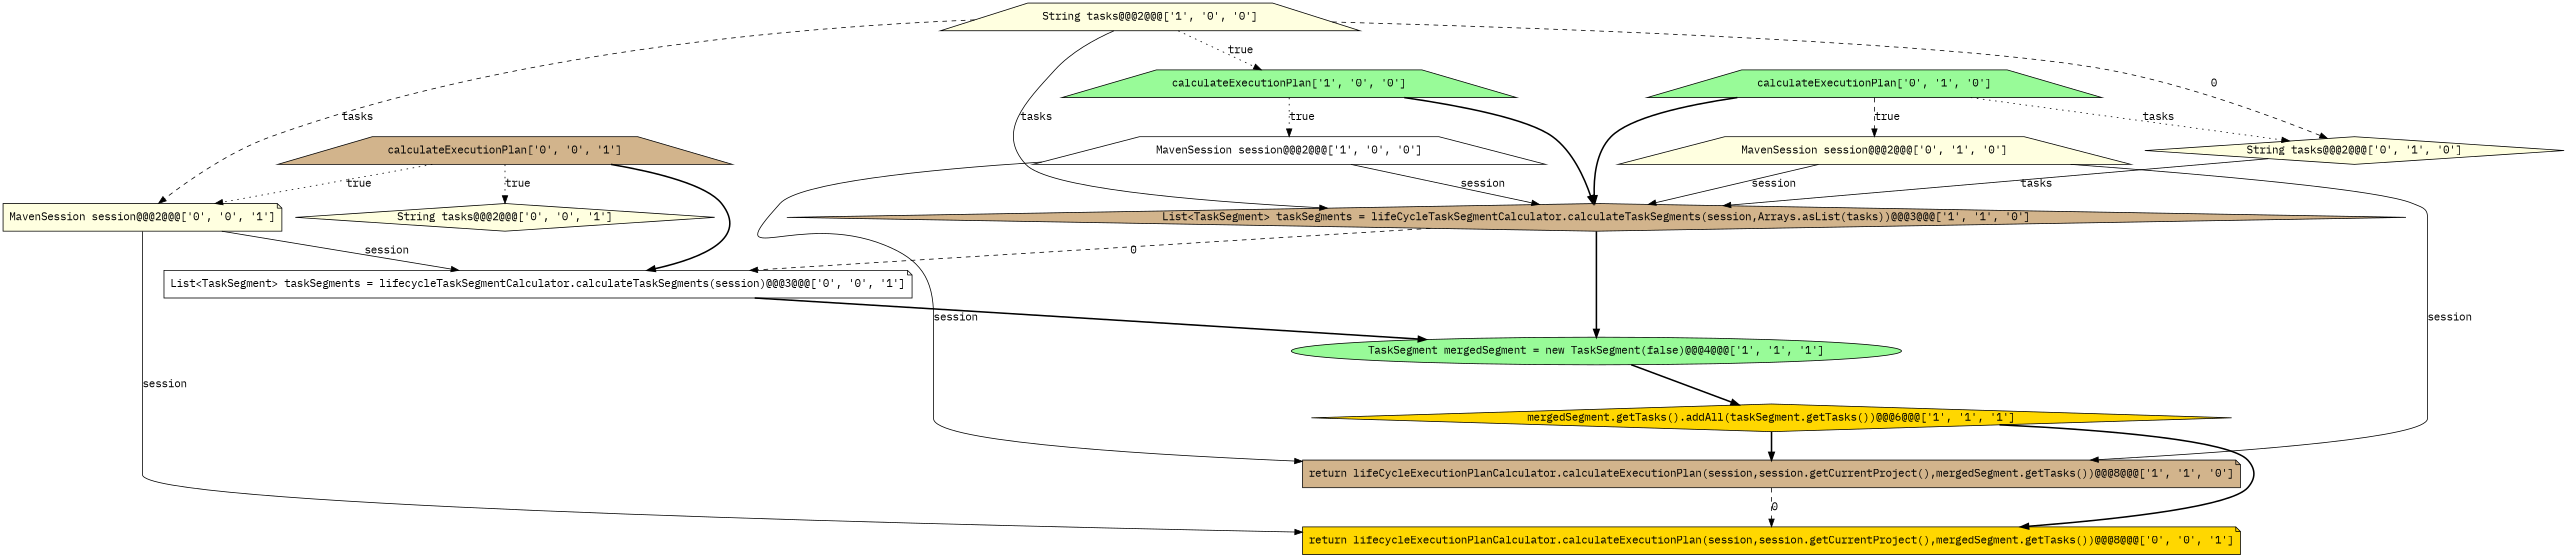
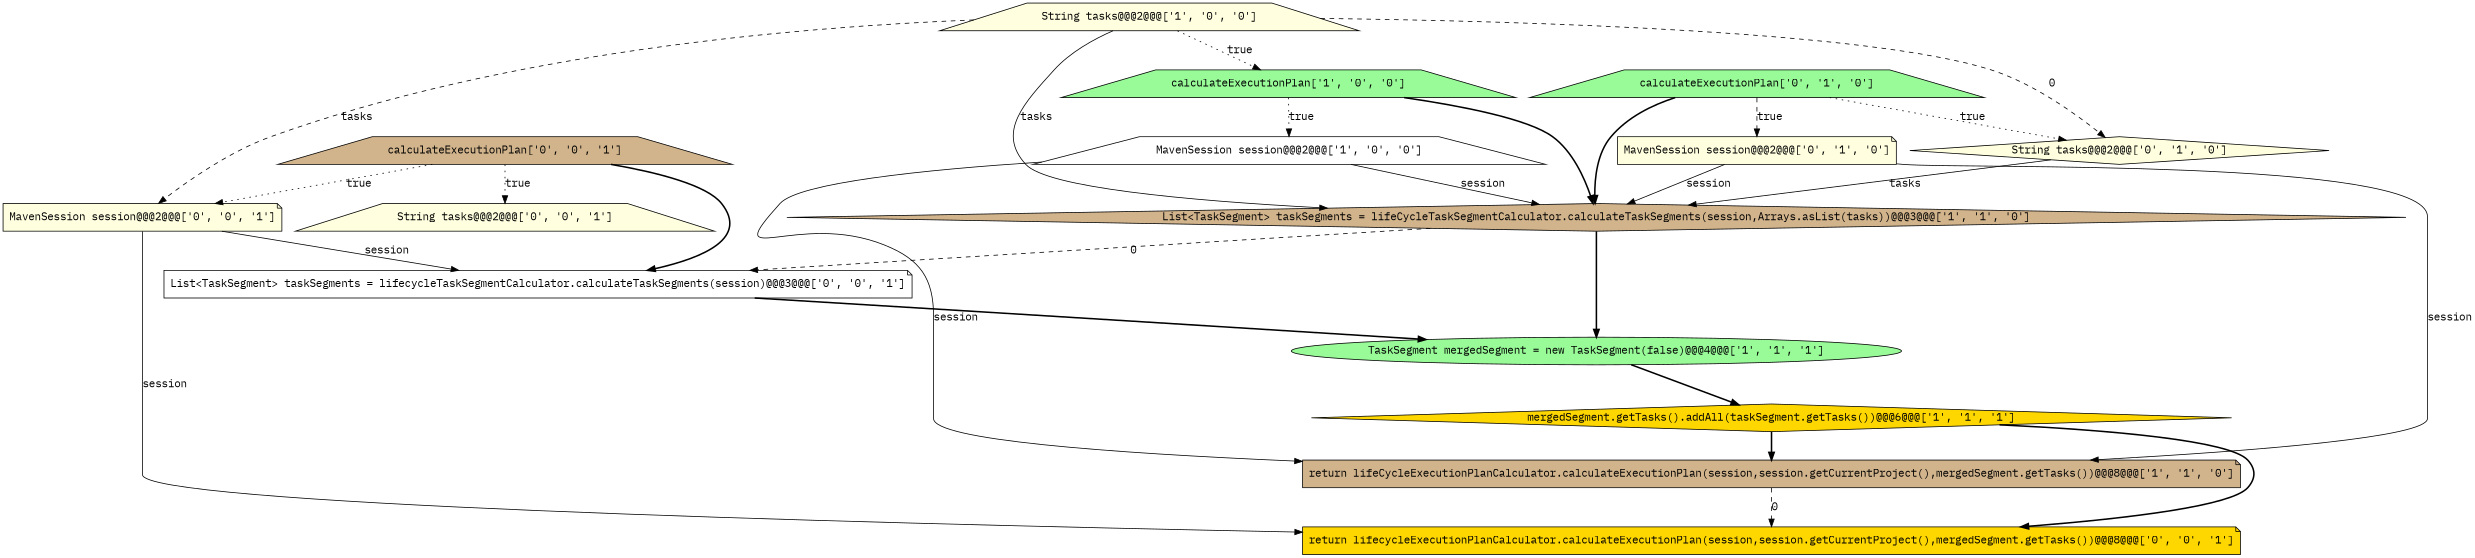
edge "calculateExecutionPlan['0', '1', '0']" -> "String tasks@@@2@@@['0', '1', '0']": label "tasks" -> "true"
node "MavenSession session@@@2@@@['0', '1', '0']": shape trapezium -> note
node "String tasks@@@2@@@['0', '0', '1']": shape diamond -> trapezium
